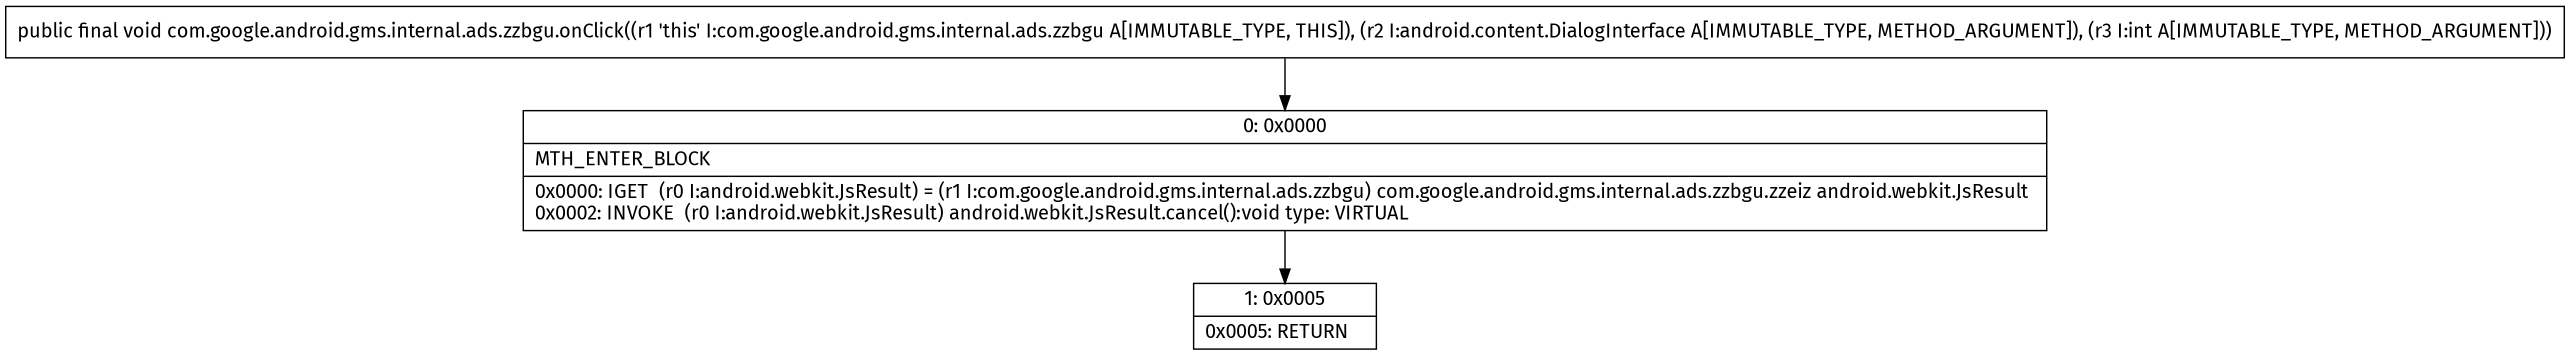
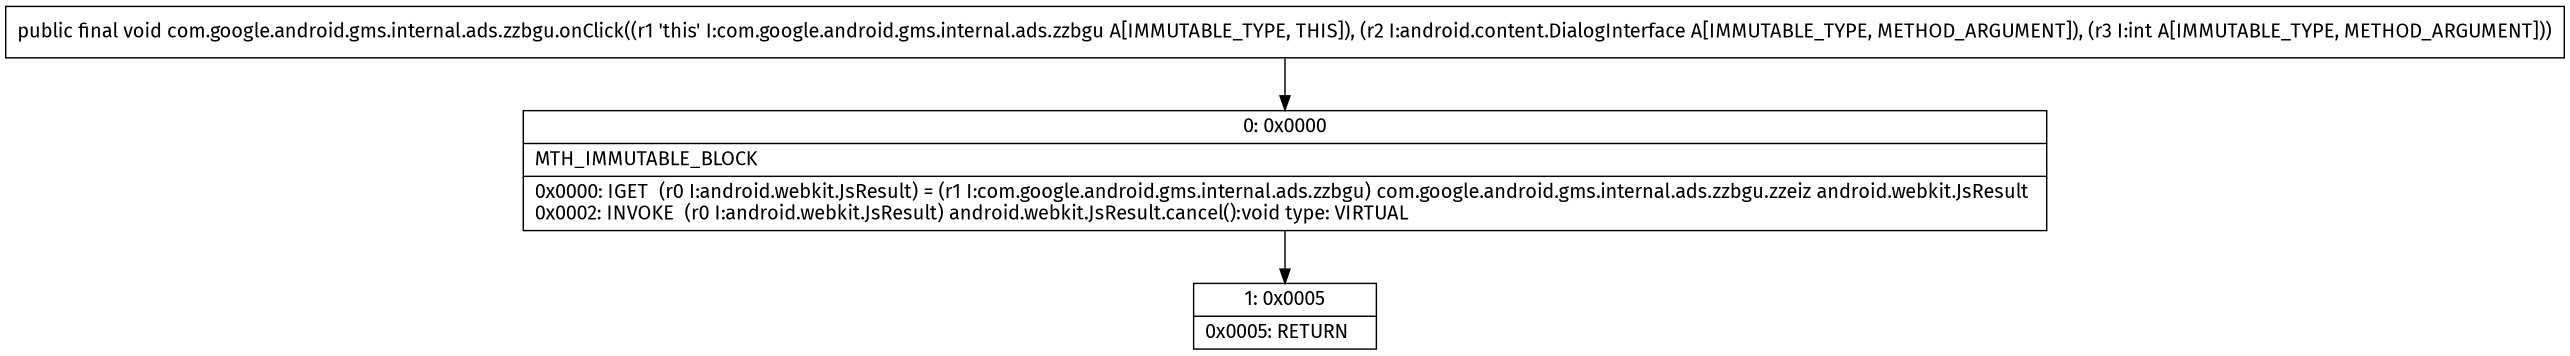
node "0: 0x0000": text "MTH_ENTER_BLOCK" -> "MTH_IMMUTABLE_BLOCK"
